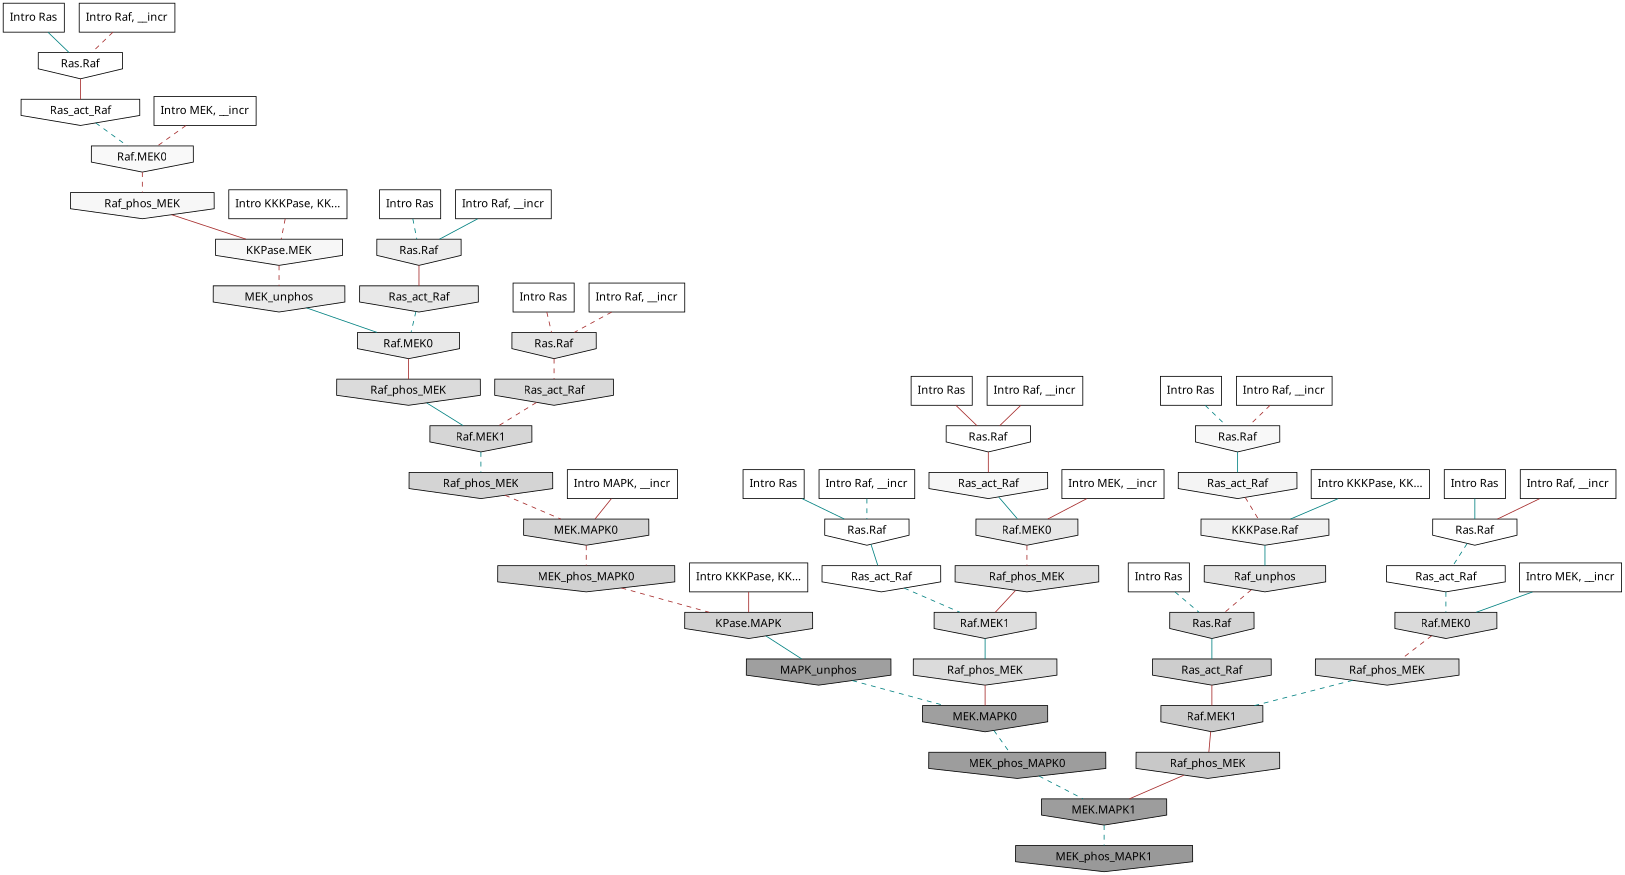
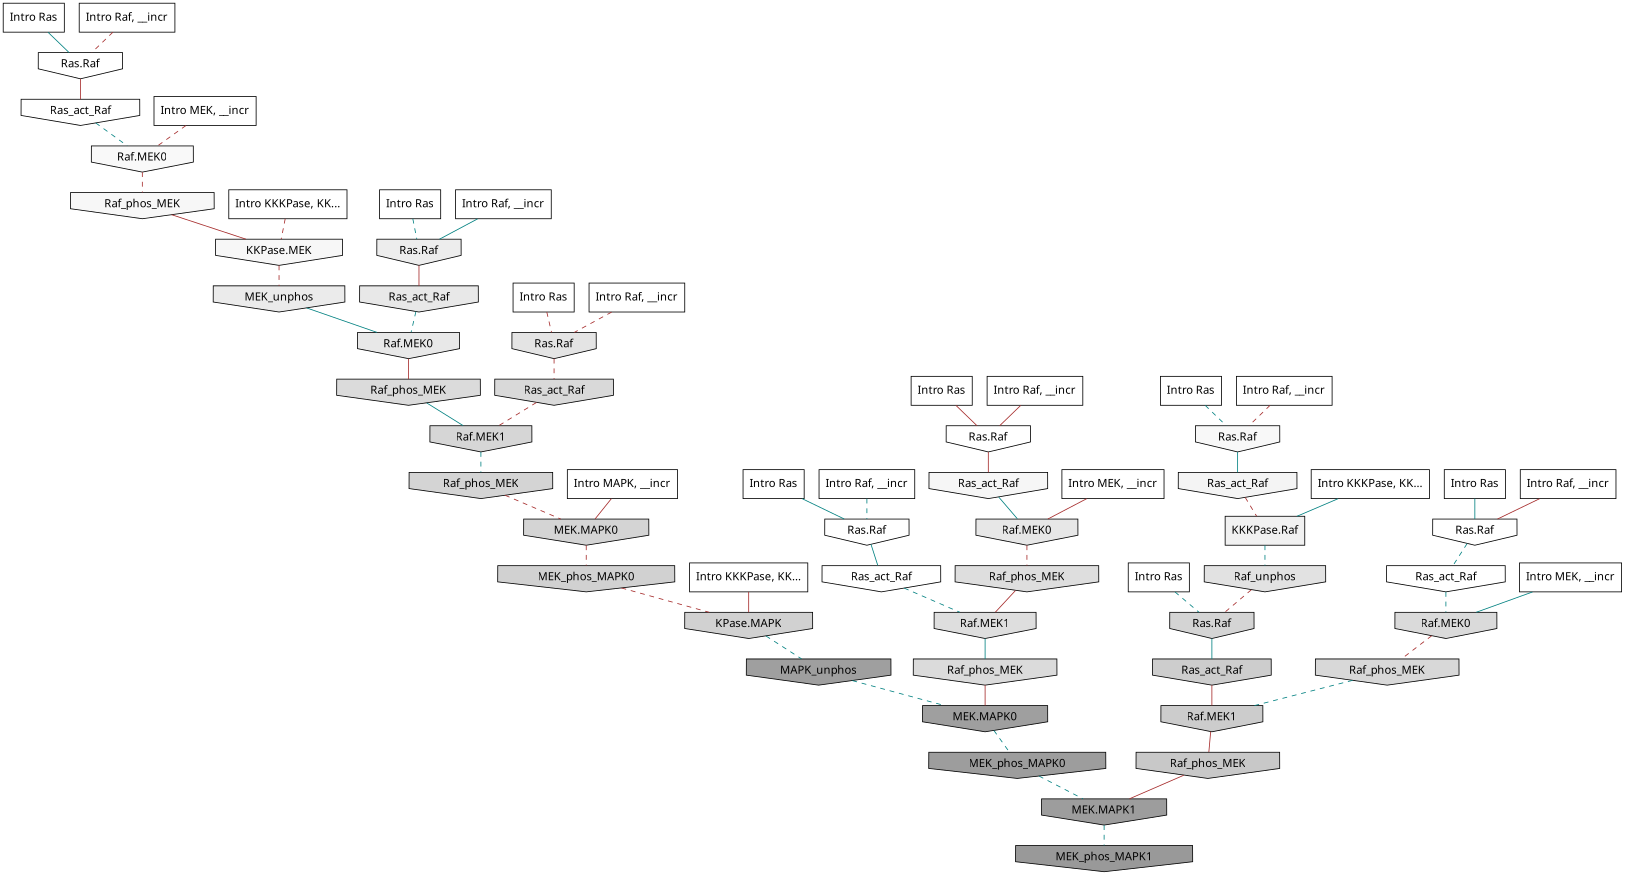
node "KKKPase.Raf": shape invhouse -> box
edge "KKKPase.Raf" -- "Raf_unphos": style solid -> dashed
edge "KPase.MAPK" -- "MAPK_unphos": style solid -> dashed
